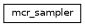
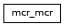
node "mcr_sampler": label "mcr_sampler" -> "mcr_mcr"
